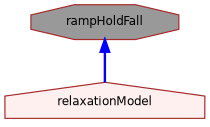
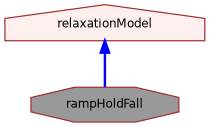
edge "relaxationModel" -> "rampHoldFall": reversed
